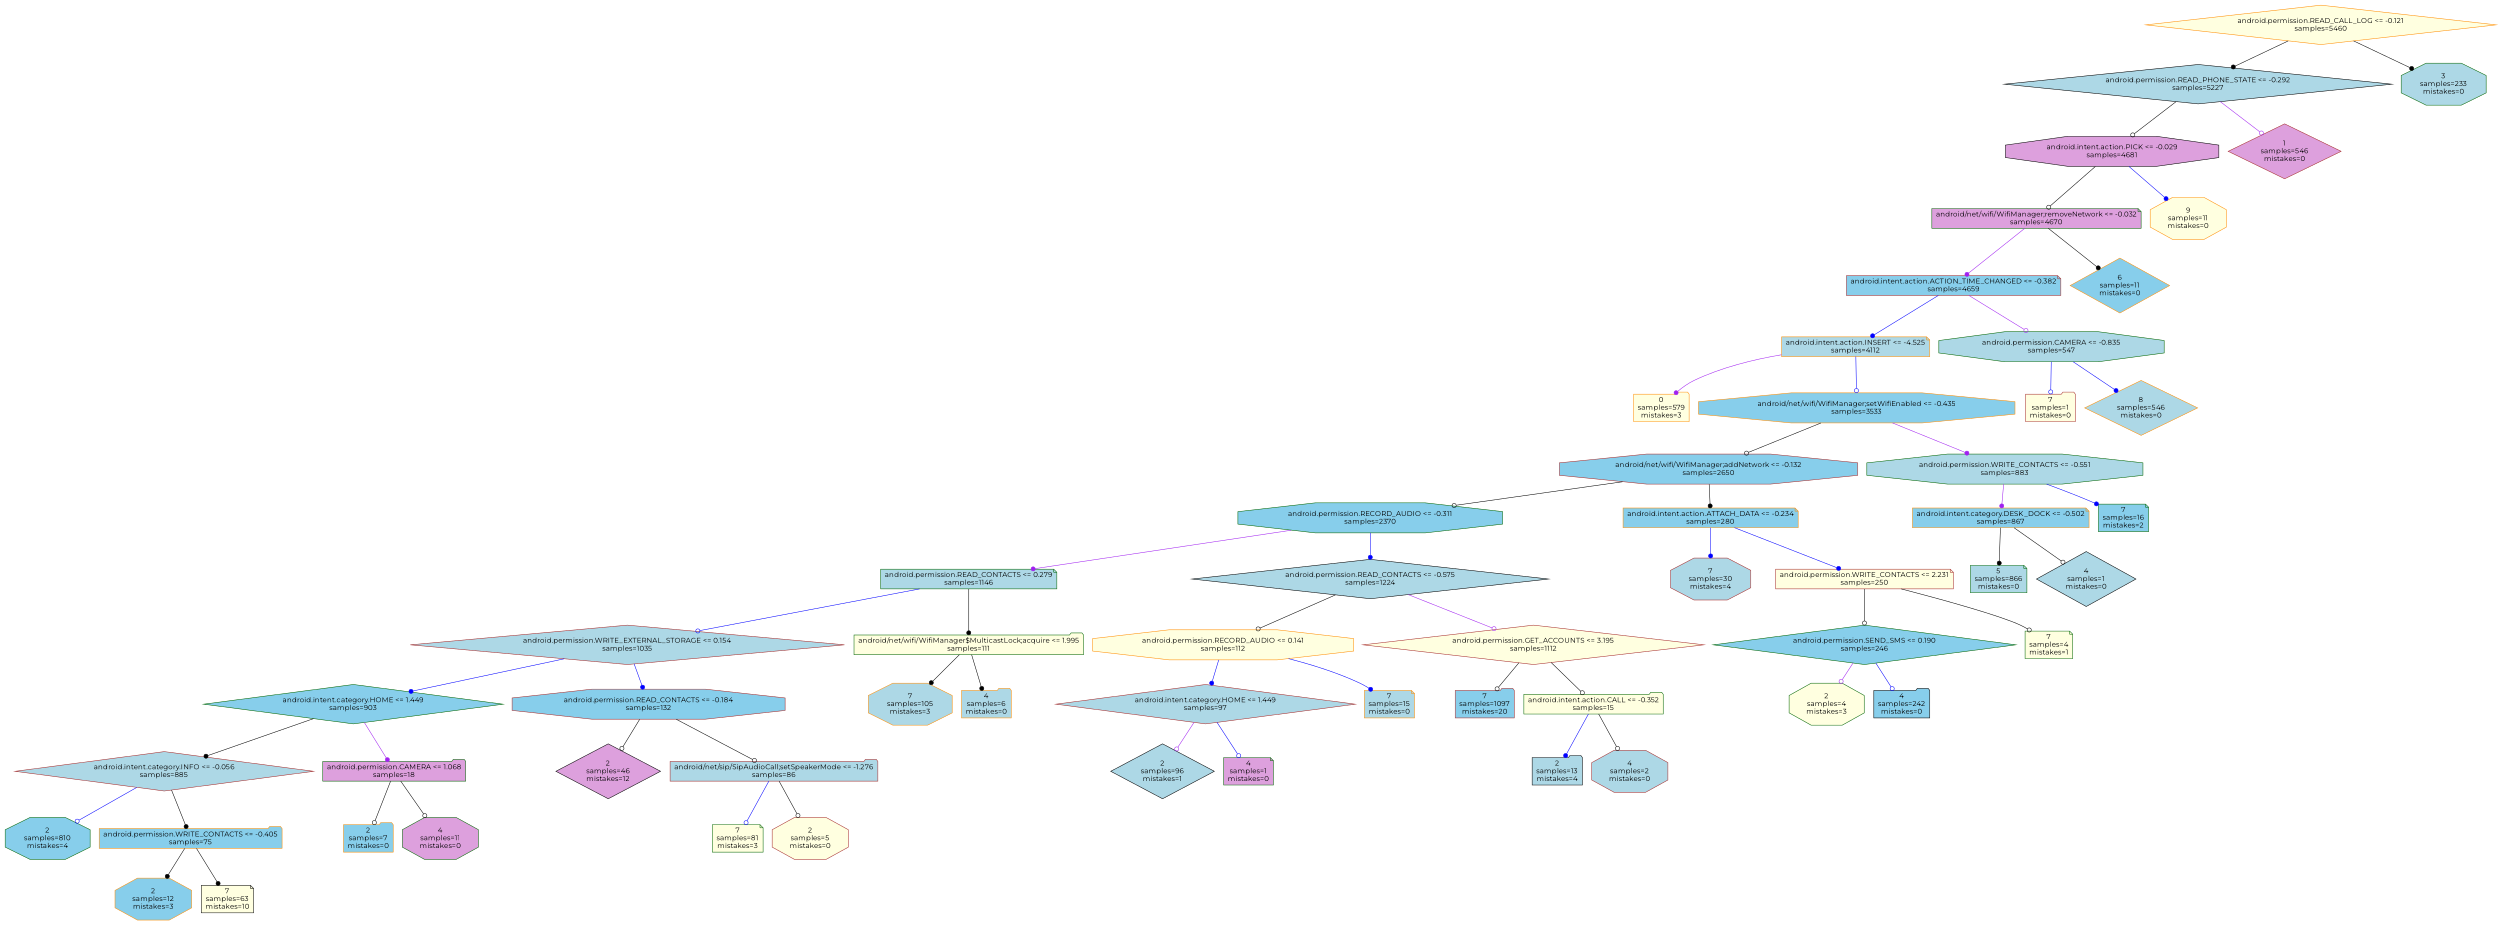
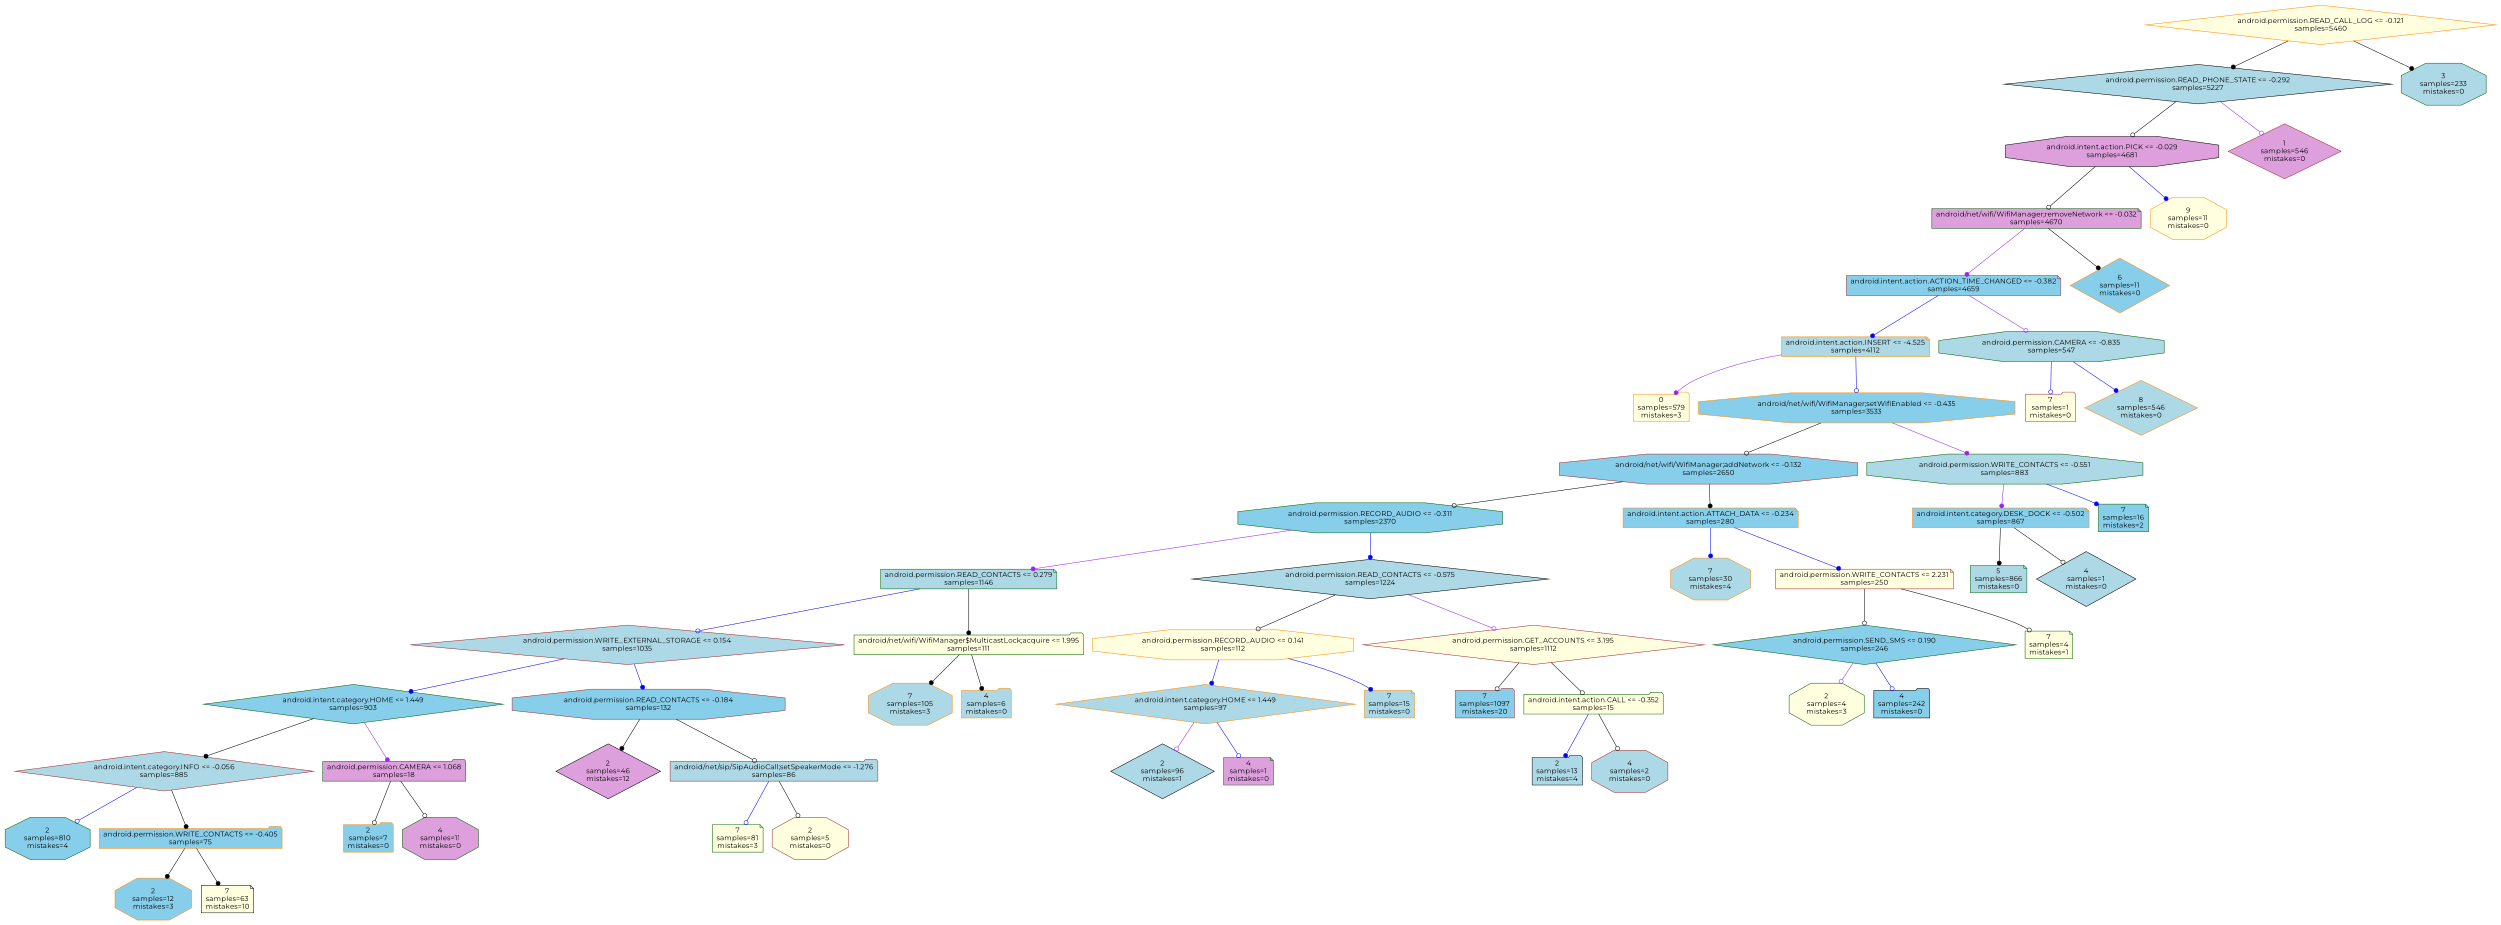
node "7 samples=30 mistakes=4": color brown -> darkorange
node "android.intent.category.HOME <= 1.449 samples=97": color brown -> darkorange
edge "android.permission.READ_CONTACTS <= -0.184 samples=132" -> "2 samples=46 mistakes=12": arrowhead odot -> dot
